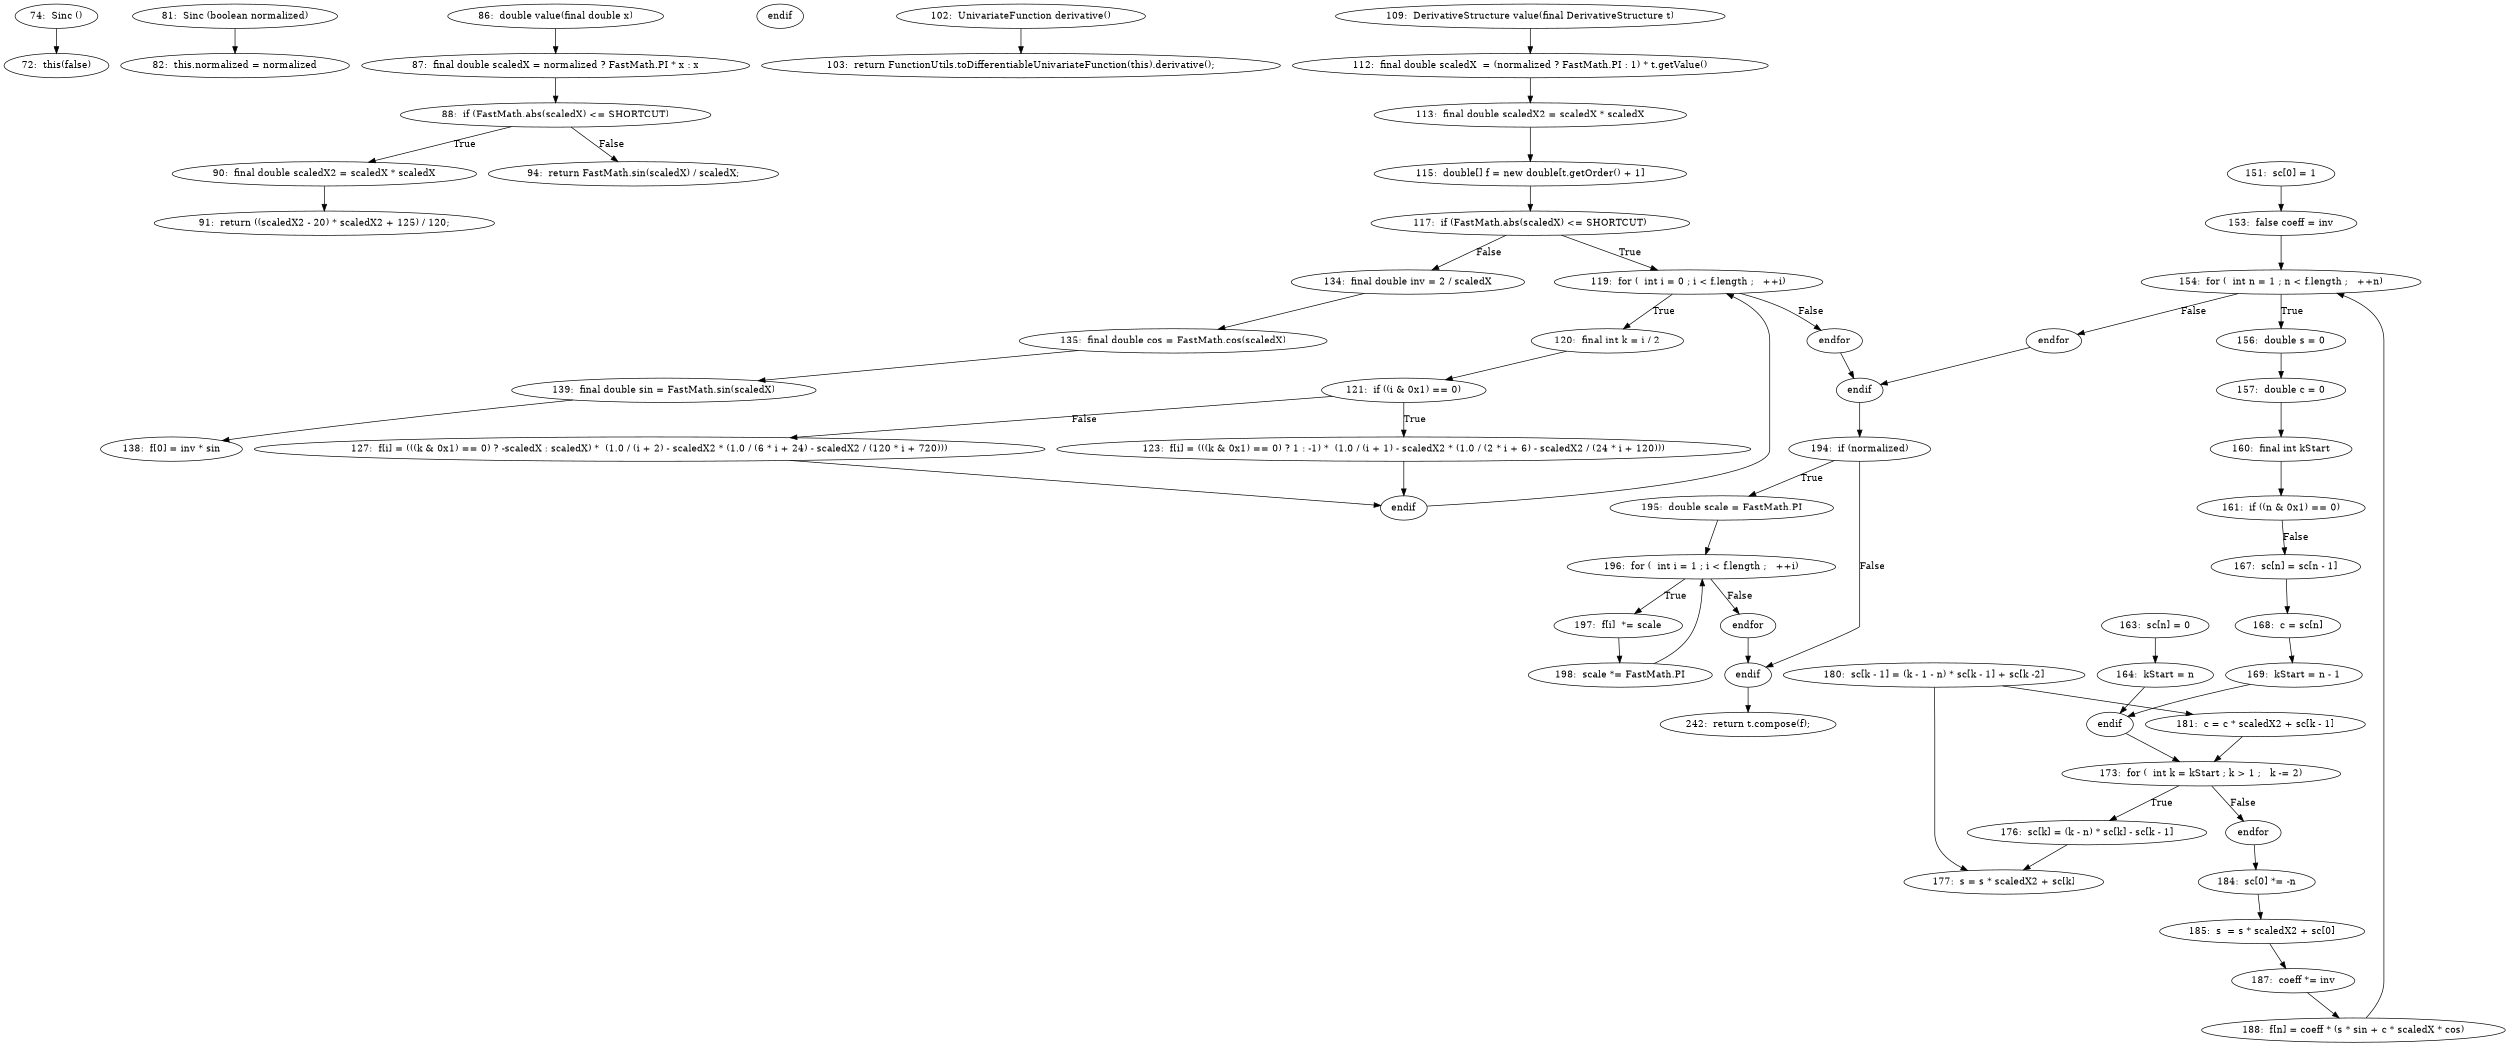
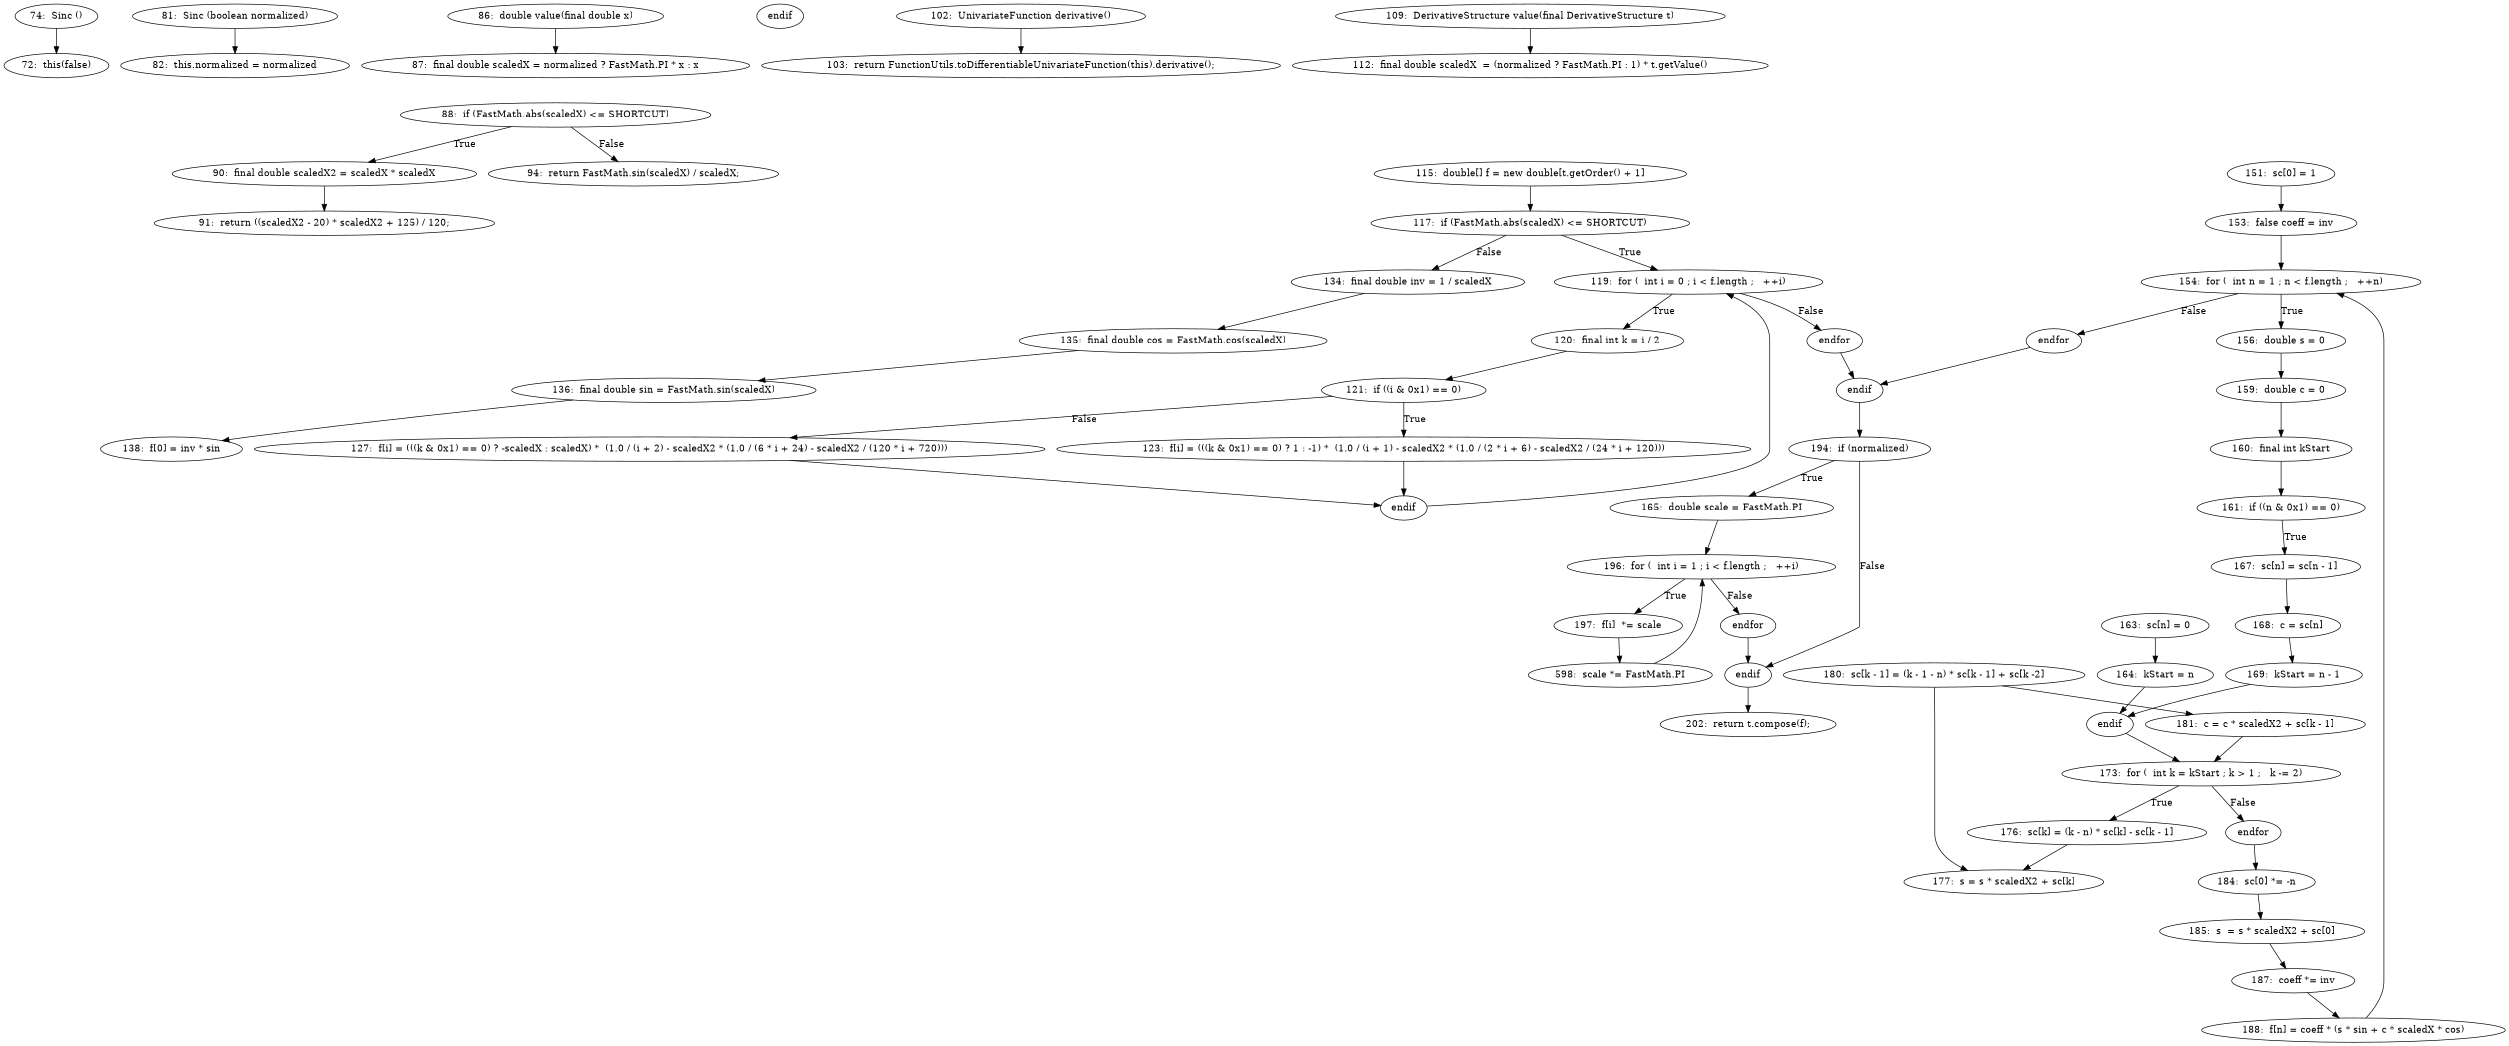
edge "87:  final double scaledX = normalized ? FastMath.PI * x : x" -> "88:  if (FastMath.abs(scaledX) <= SHORTCUT)": removed
node "113:  final double scaledX2 = scaledX * scaledX": removed
node "134:  final double inv = 2 / scaledX": label "134:  final double inv = 2 / scaledX" -> "134:  final double inv = 1 / scaledX"
node "139:  final double sin = FastMath.sin(scaledX)": label "139:  final double sin = FastMath.sin(scaledX)" -> "136:  final double sin = FastMath.sin(scaledX)"
node "157:  double c = 0": label "157:  double c = 0" -> "159:  double c = 0"
node "195:  double scale = FastMath.PI": label "195:  double scale = FastMath.PI" -> "165:  double scale = FastMath.PI"
edge "161:  if ((n & 0x1) == 0)" -> "167:  sc[n] = sc[n - 1]": label "False" -> "True"
node "198:  scale *= FastMath.PI": label "198:  scale *= FastMath.PI" -> "598:  scale *= FastMath.PI"
node "242:  return t.compose(f);": label "242:  return t.compose(f);" -> "202:  return t.compose(f);"
